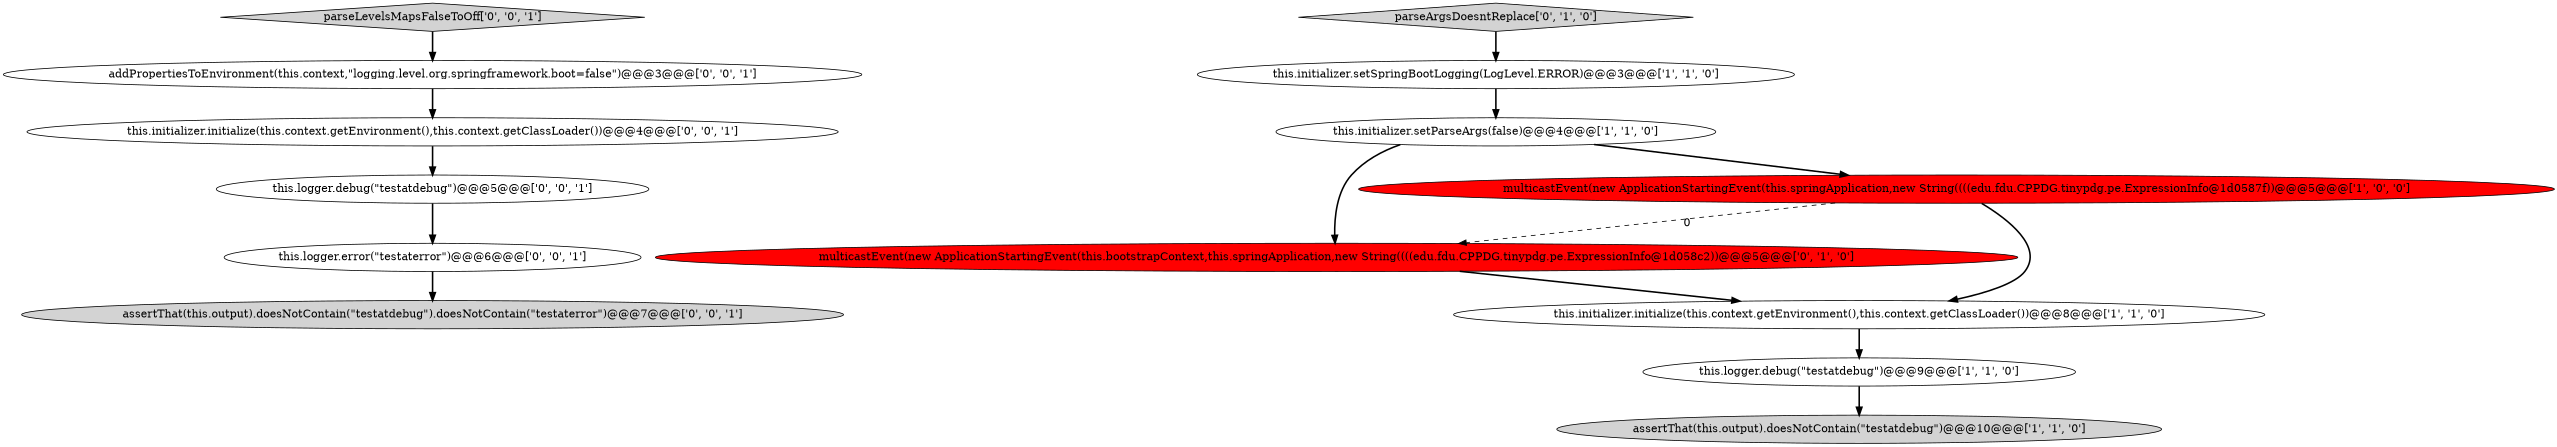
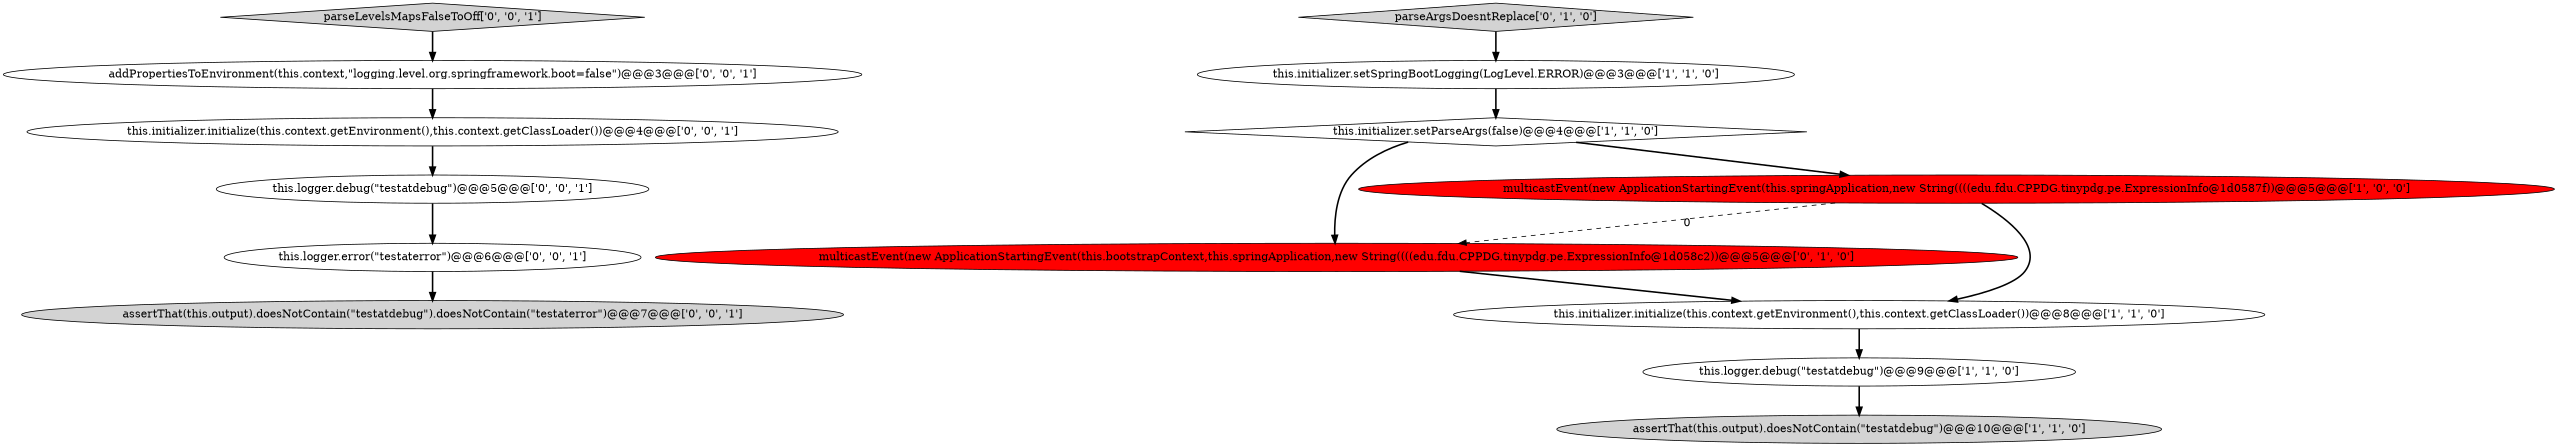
node "this.initializer.setParseArgs(false)@@@4@@@['1', '1', '0']": shape ellipse -> diamond
